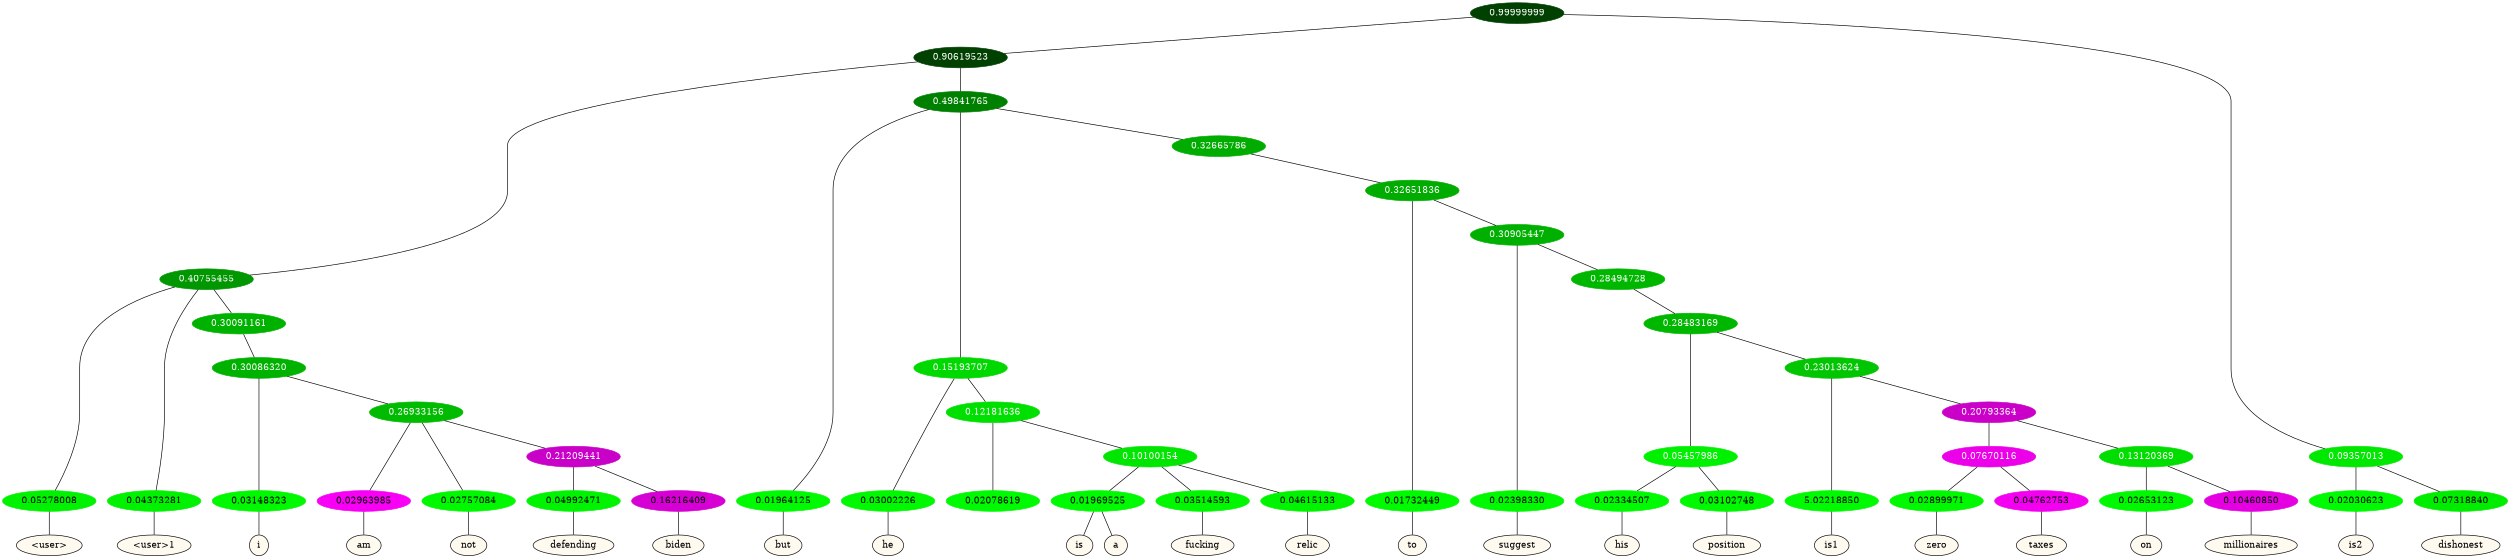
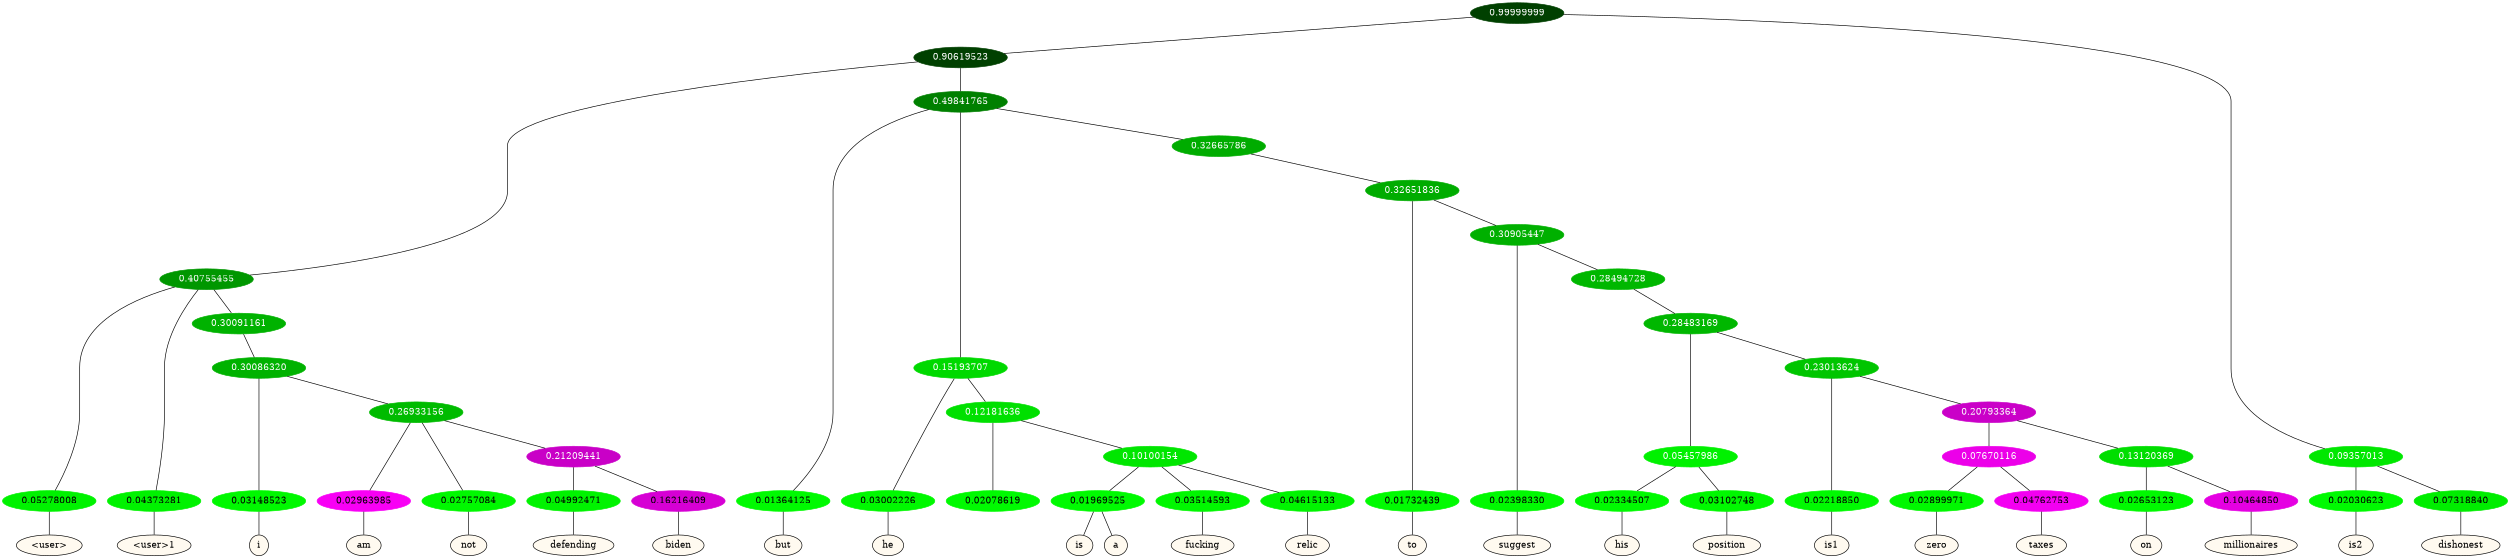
node "0.03148323": label "0.03148323" -> "0.03148523"
node "0.01964125": label "0.01964125" -> "0.01364125"
node "0.01732449": label "0.01732449" -> "0.01732439"
node "5.02218850": label "5.02218850" -> "0.02218850"
node "0.10460850": label "0.10460850" -> "0.10464850"
